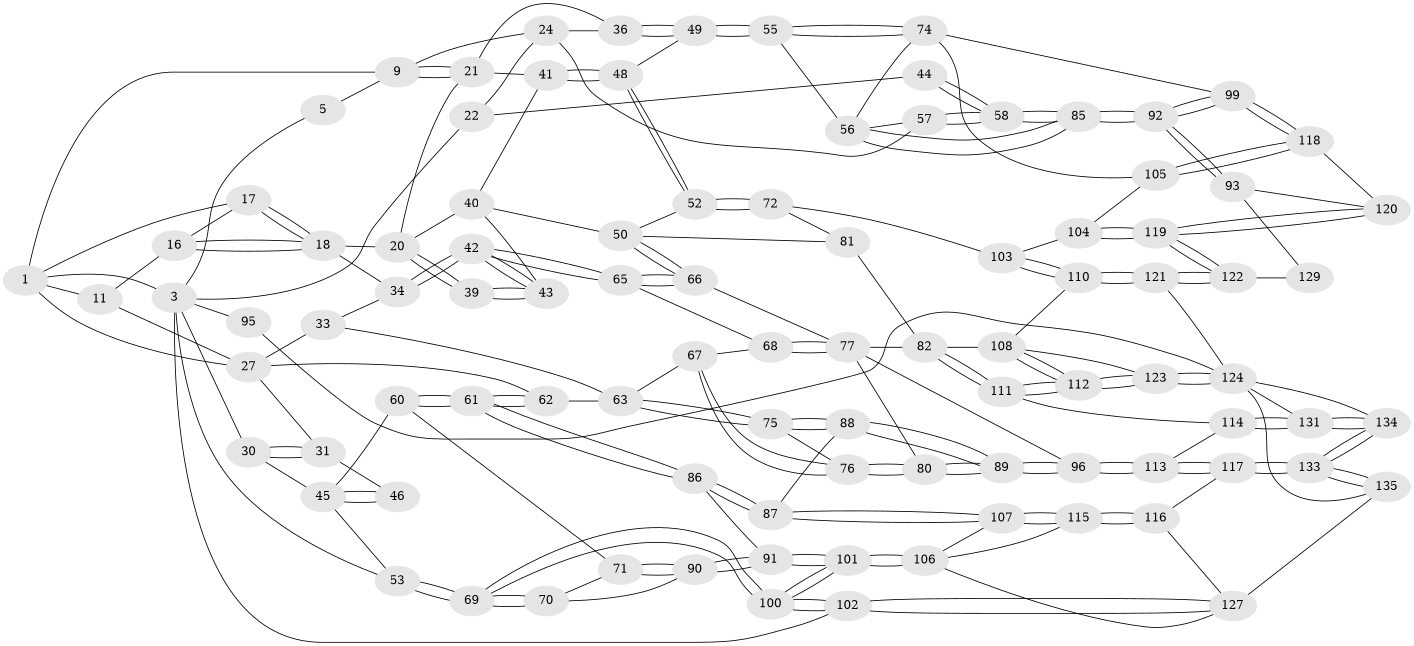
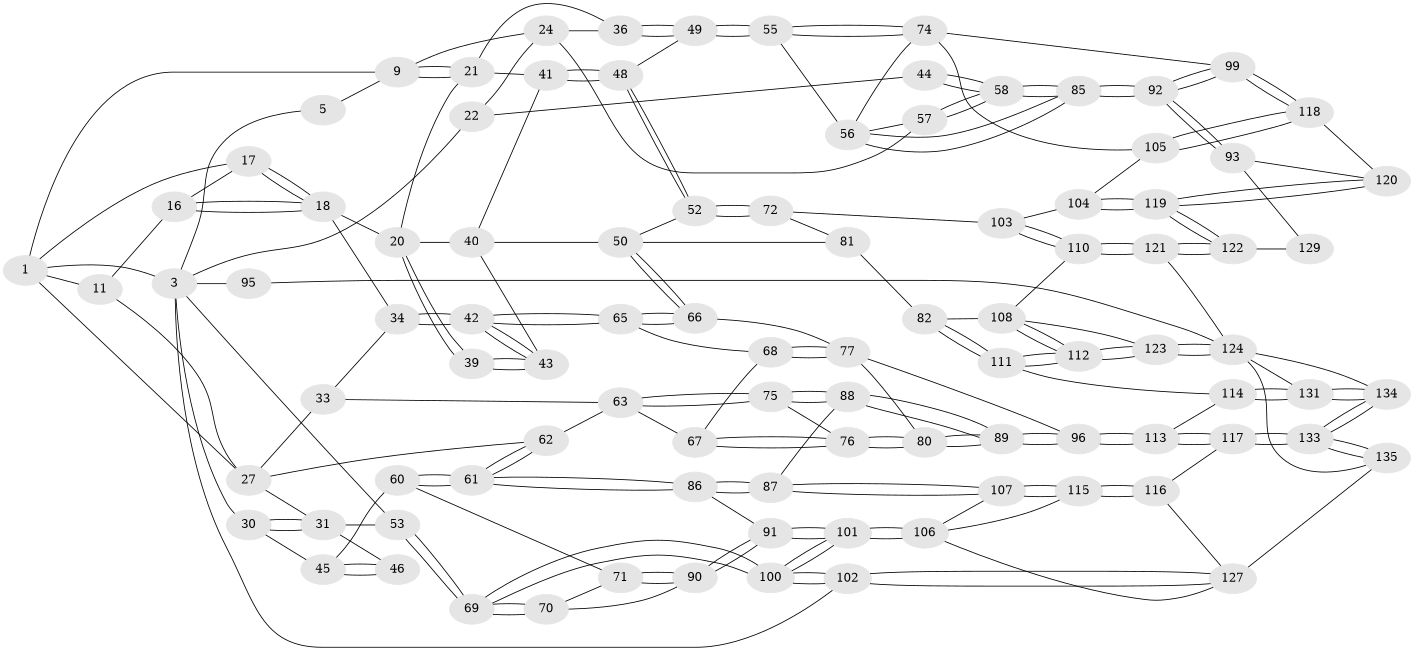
edge "77" -- "82": removed
edge "45" -- "53": now "31" -- "53"
